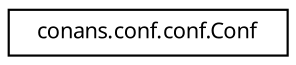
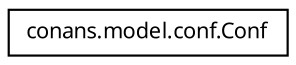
node "conans.conf.conf.Conf": label "conans.conf.conf.Conf" -> "conans.model.conf.Conf"
